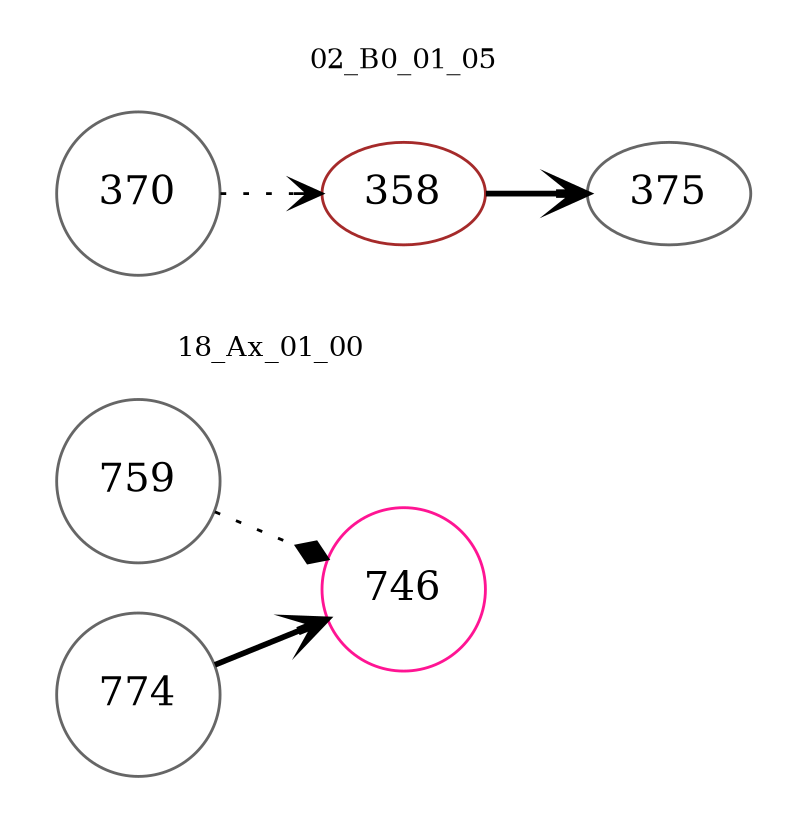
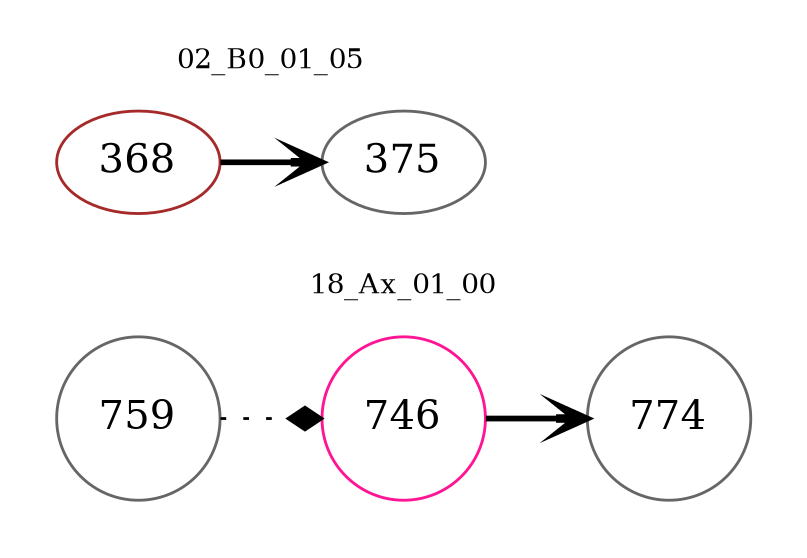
node "370": removed
node "358": label "358" -> "368"
edge "774" -> "746": reversed
